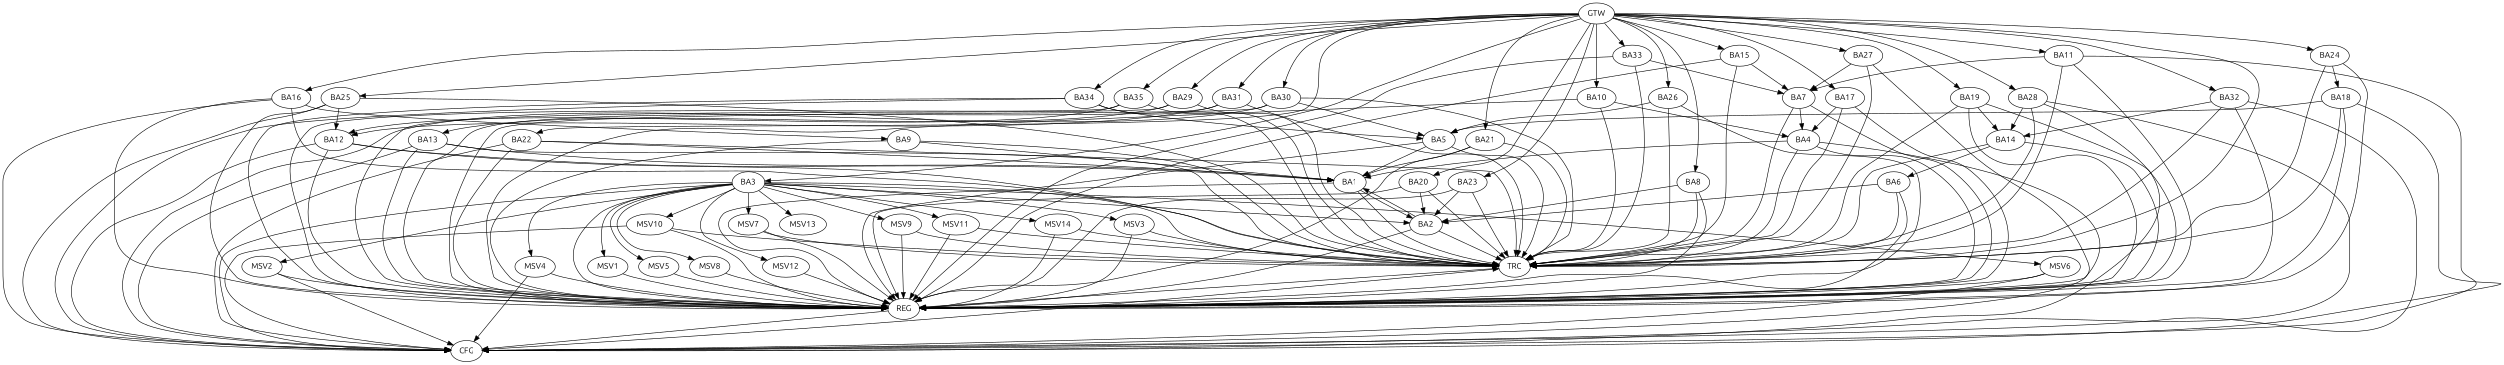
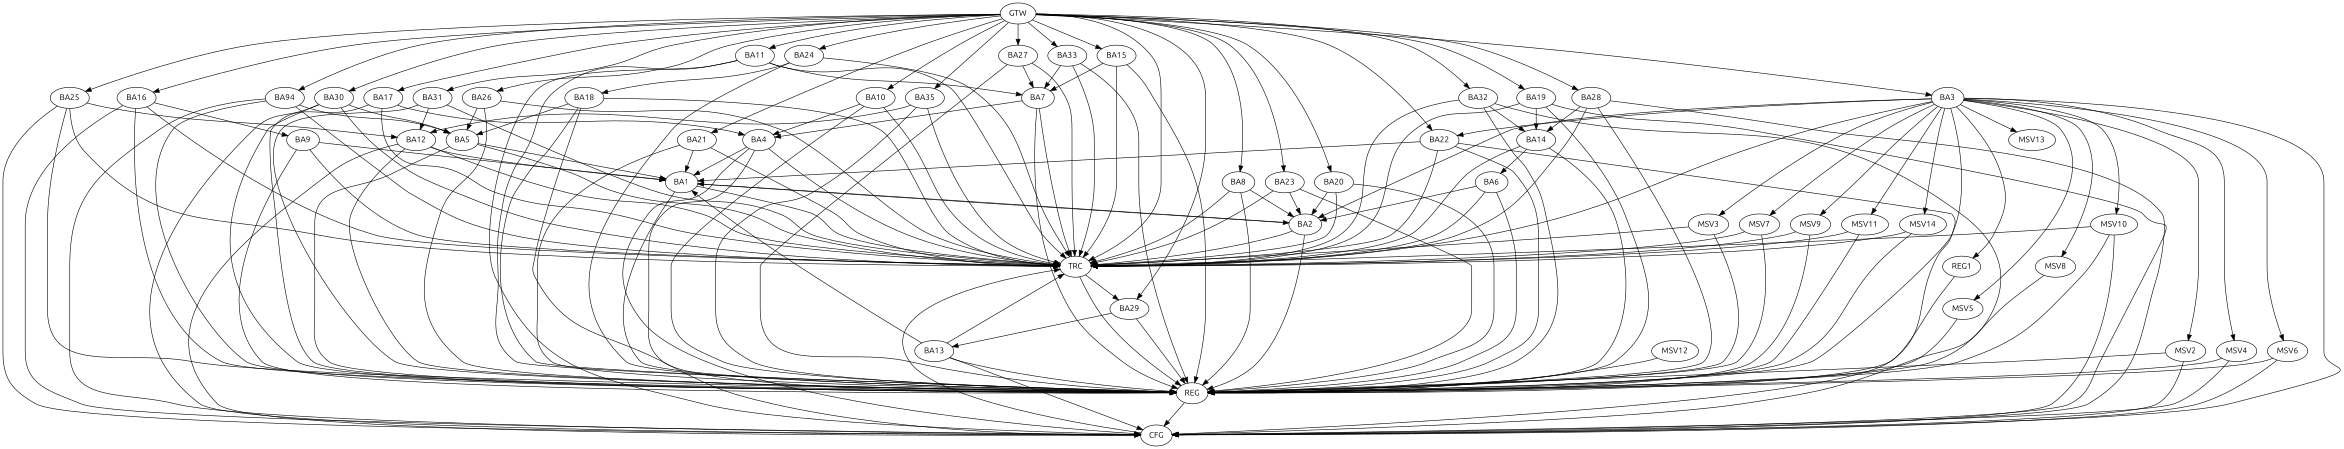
node "BA34": label "BA34" -> "BA94"
edge "BA29" -> "TRC": reversed
edge "BA3" -> "MSV12": now "BA3" -> "BA22"
node "MSV1": label "MSV1" -> "REG1"
